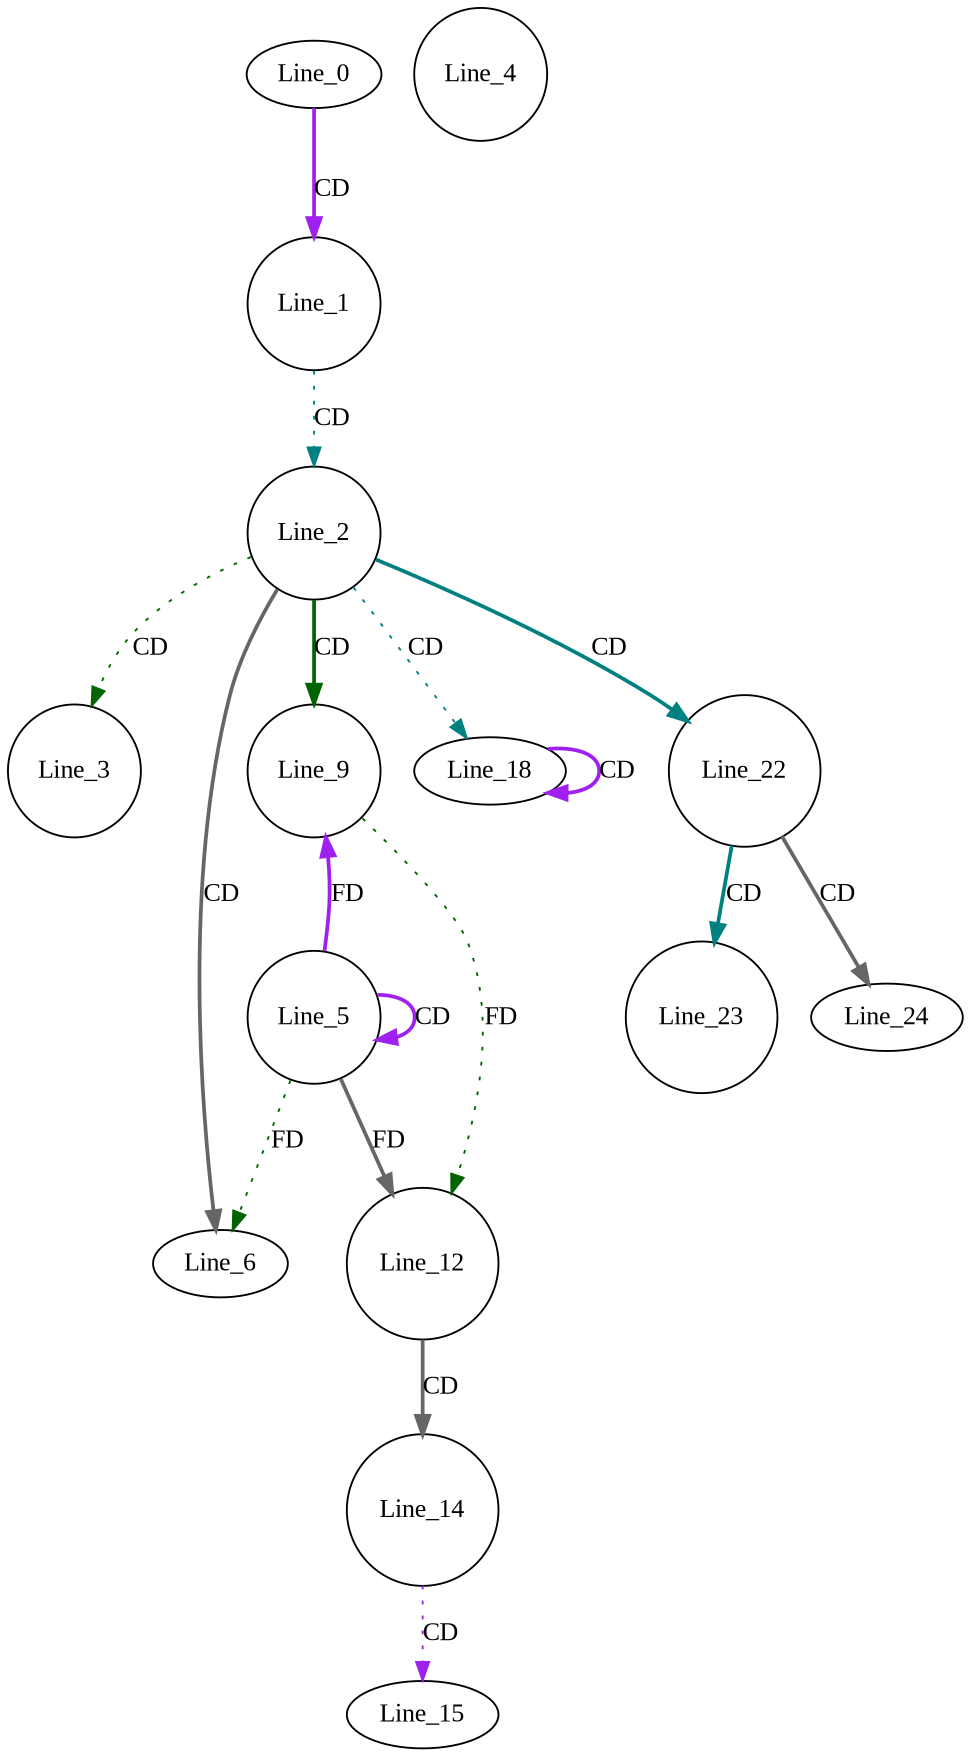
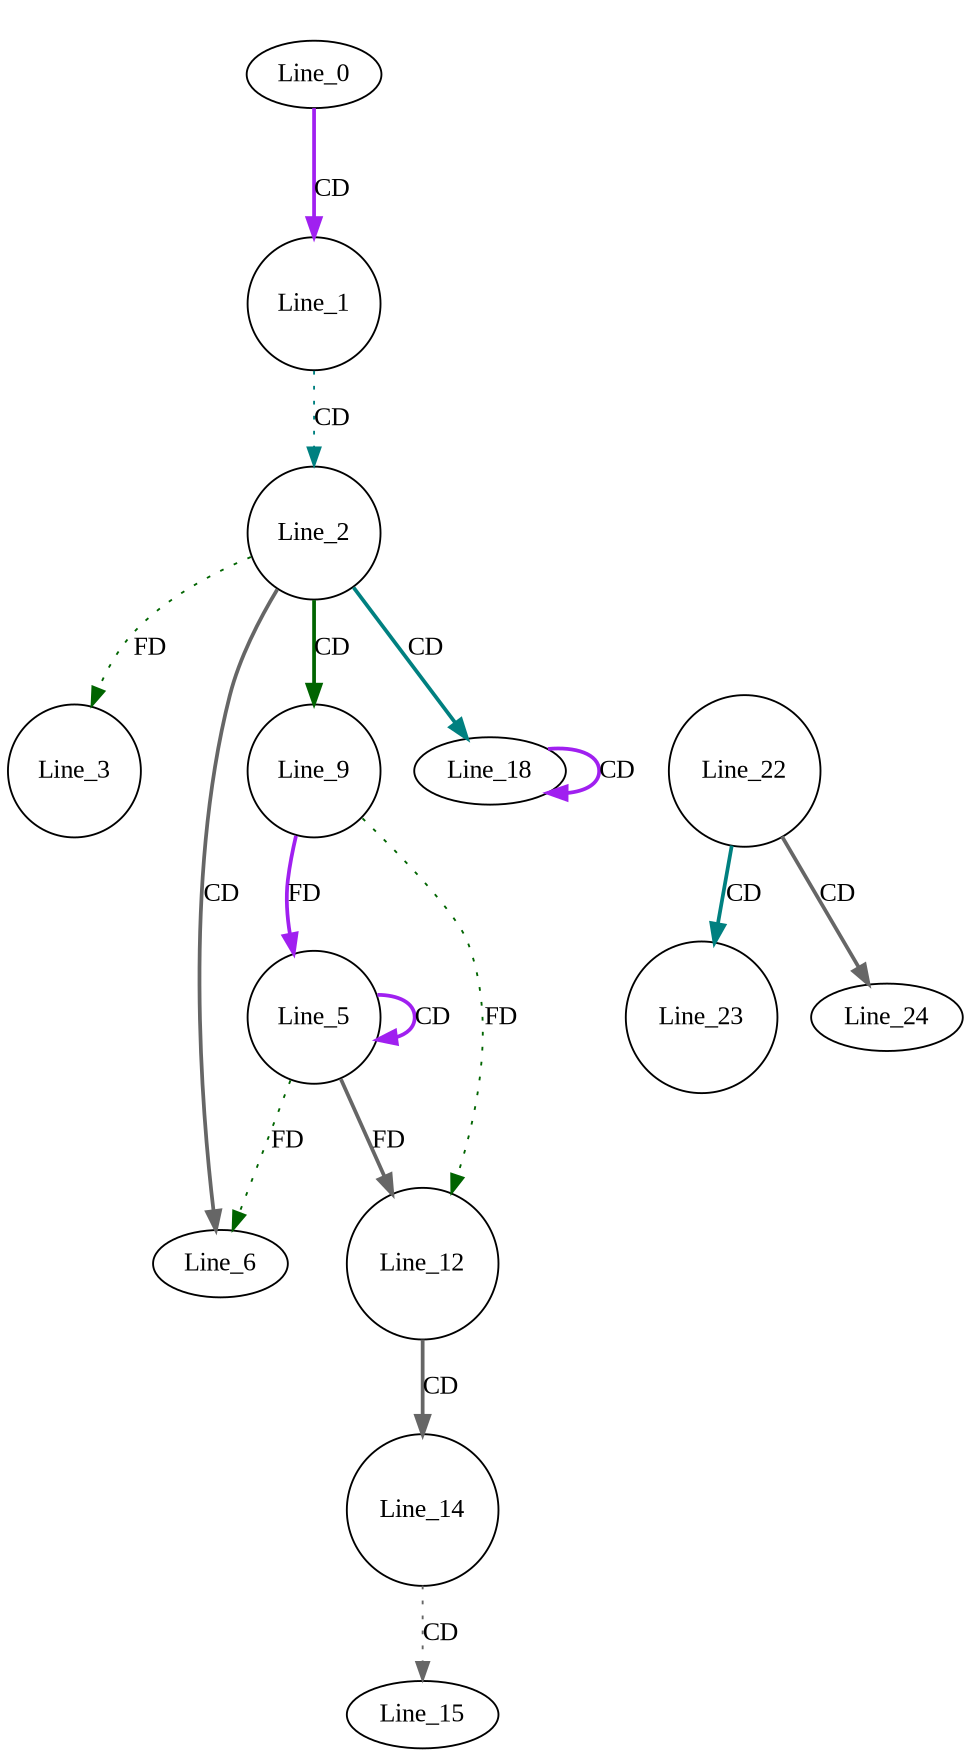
node "Line_4": removed
edge "Line_2" -> "Line_22": removed, label "CD"
edge "Line_2" -> "Line_3": label "CD" -> "FD"
edge "Line_2" -> "Line_18": style dotted -> bold
edge "Line_5" -> "Line_9": reversed
edge "Line_14" -> "Line_15": color purple -> gray40
